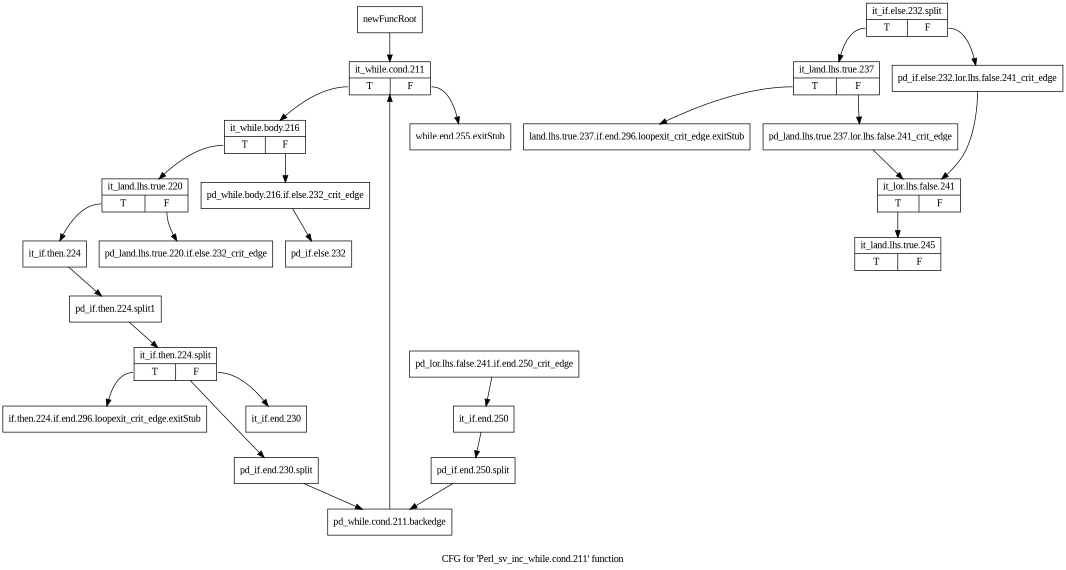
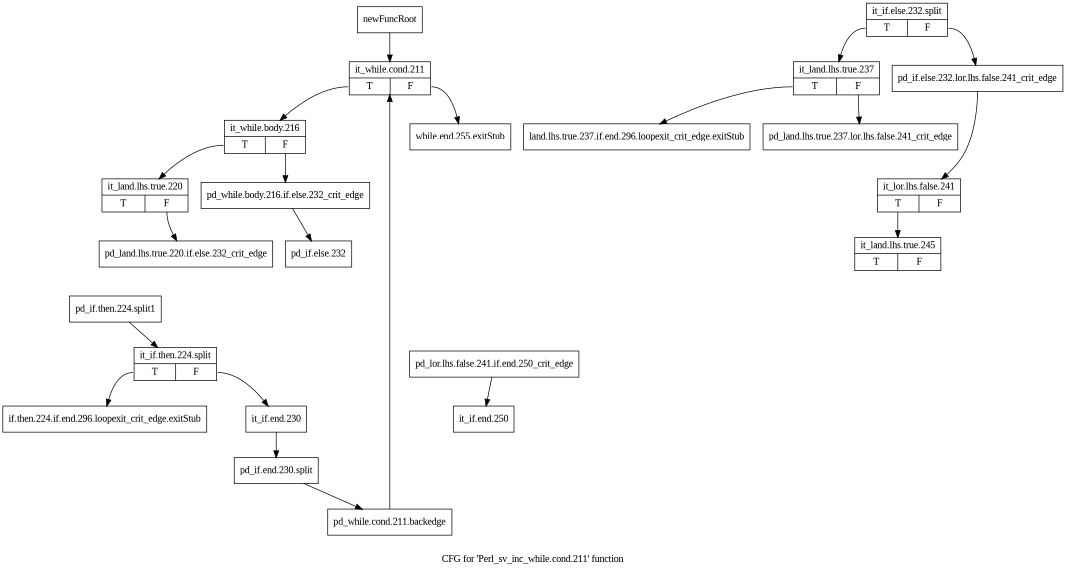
edge "pd_land.lhs.true.237.lor.lhs.false.241_crit_edge" -> "it_lor.lhs.false.241": removed
node "it_if.then.224": removed
edge "it_if.then.224.split" -> "pd_if.end.230.split": now "it_if.end.230" -> "pd_if.end.230.split"
node "pd_if.end.250.split": removed
